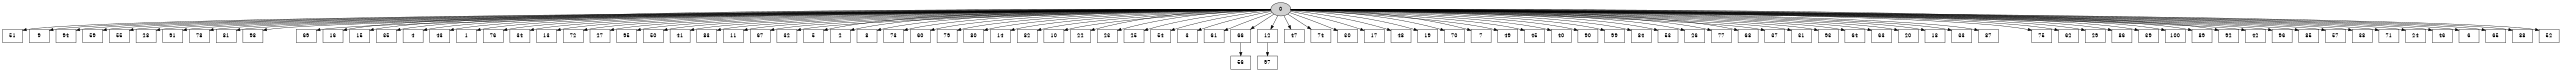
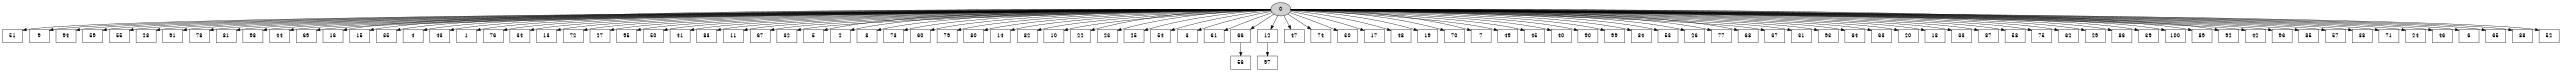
node "44": added
node "58": added
